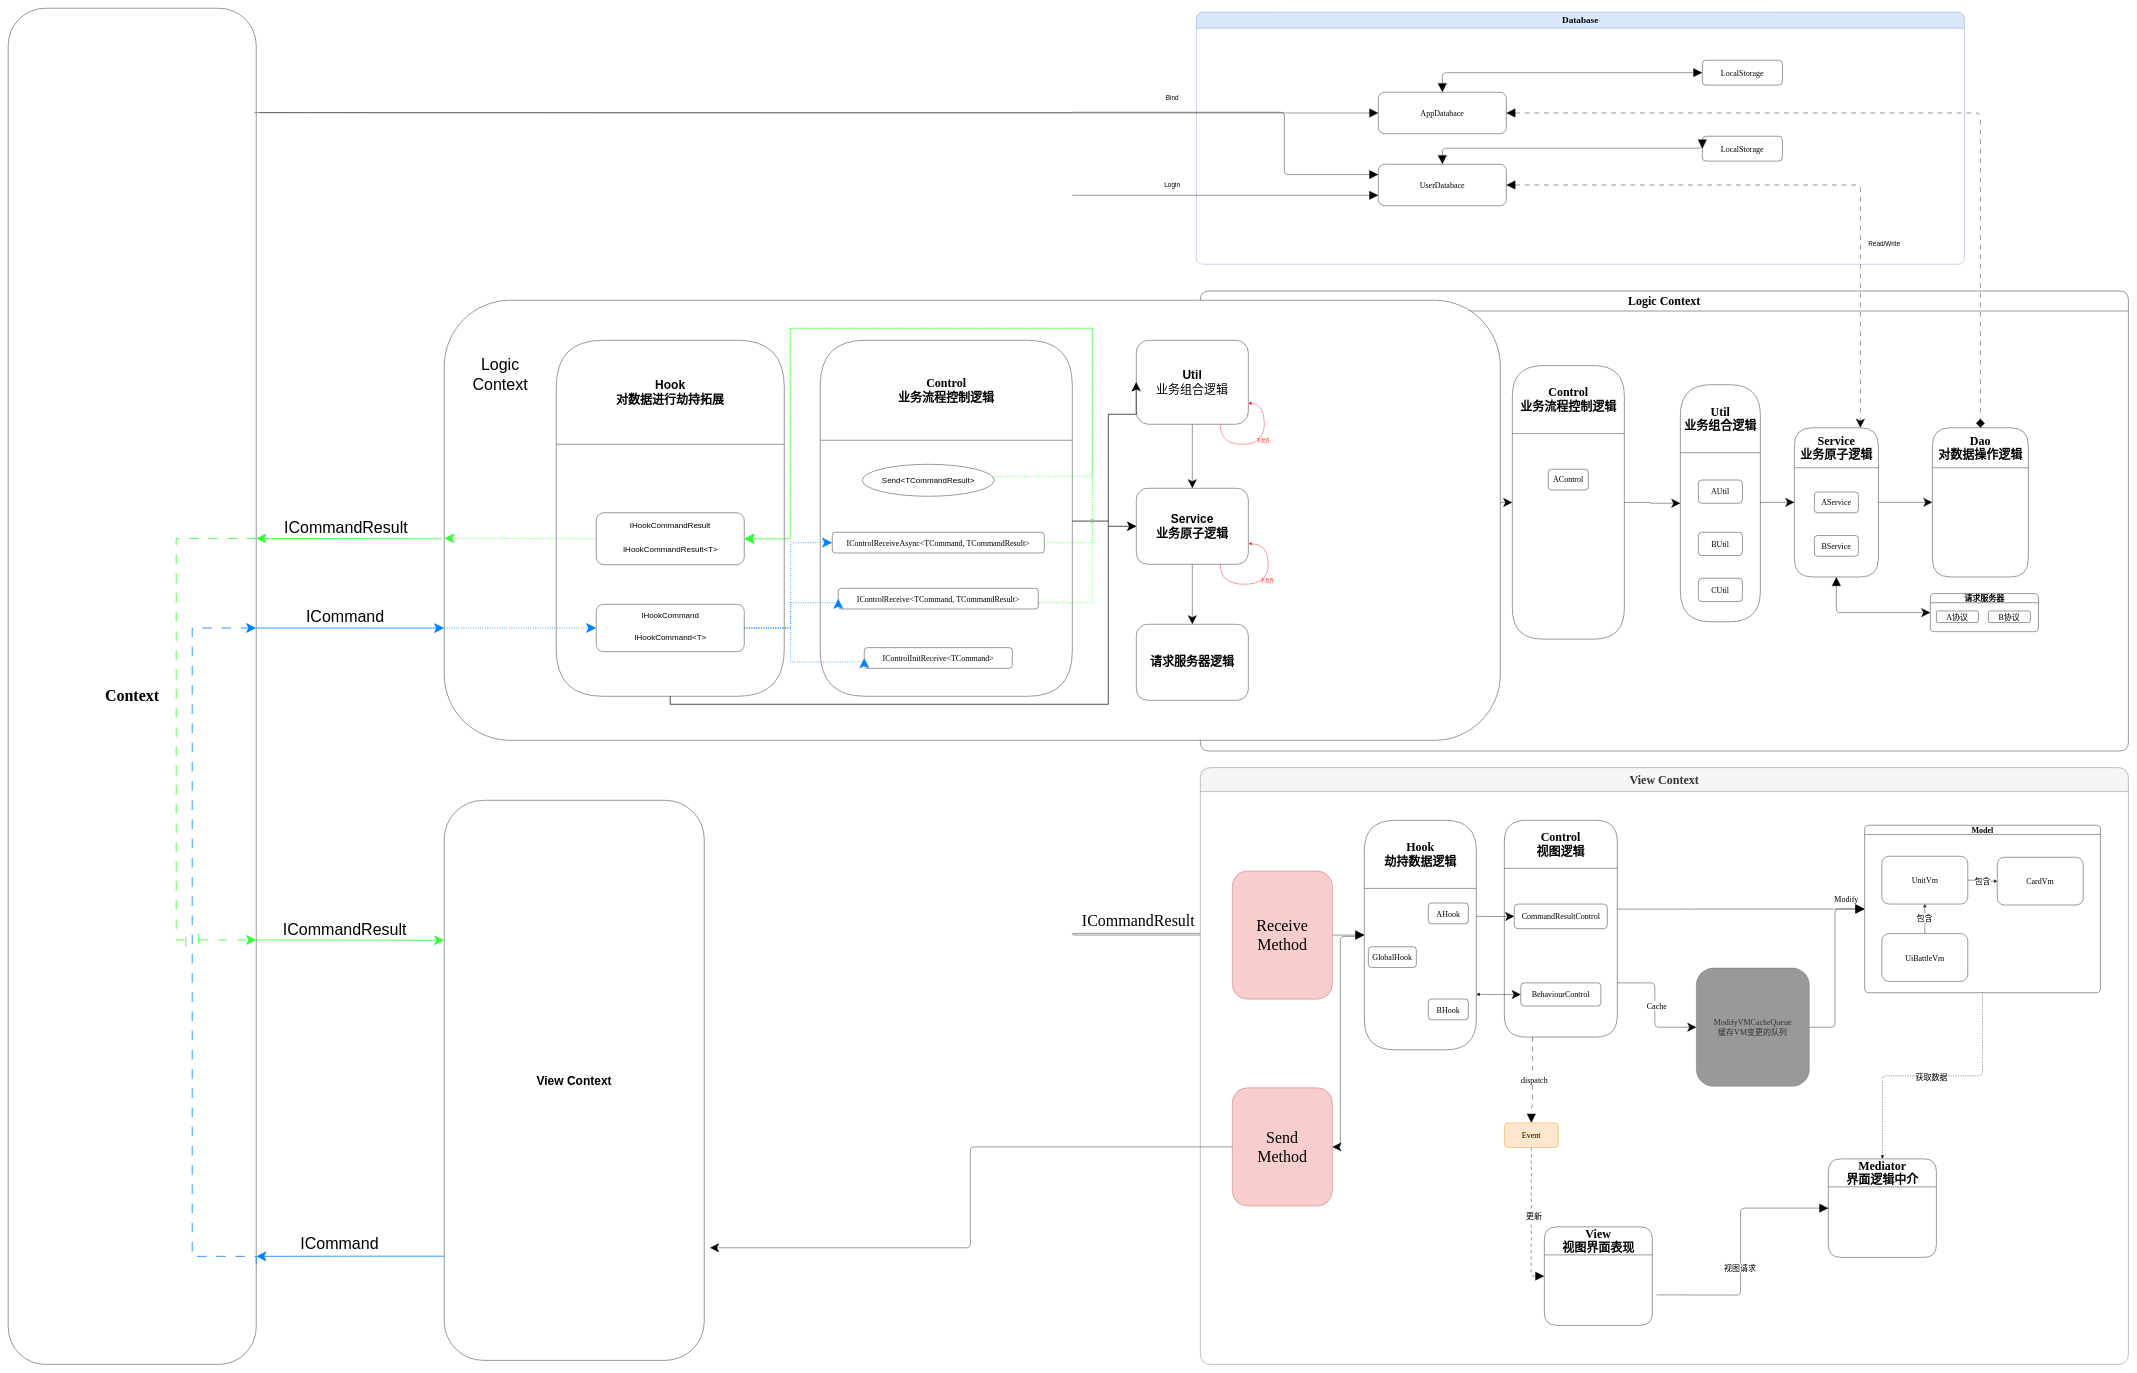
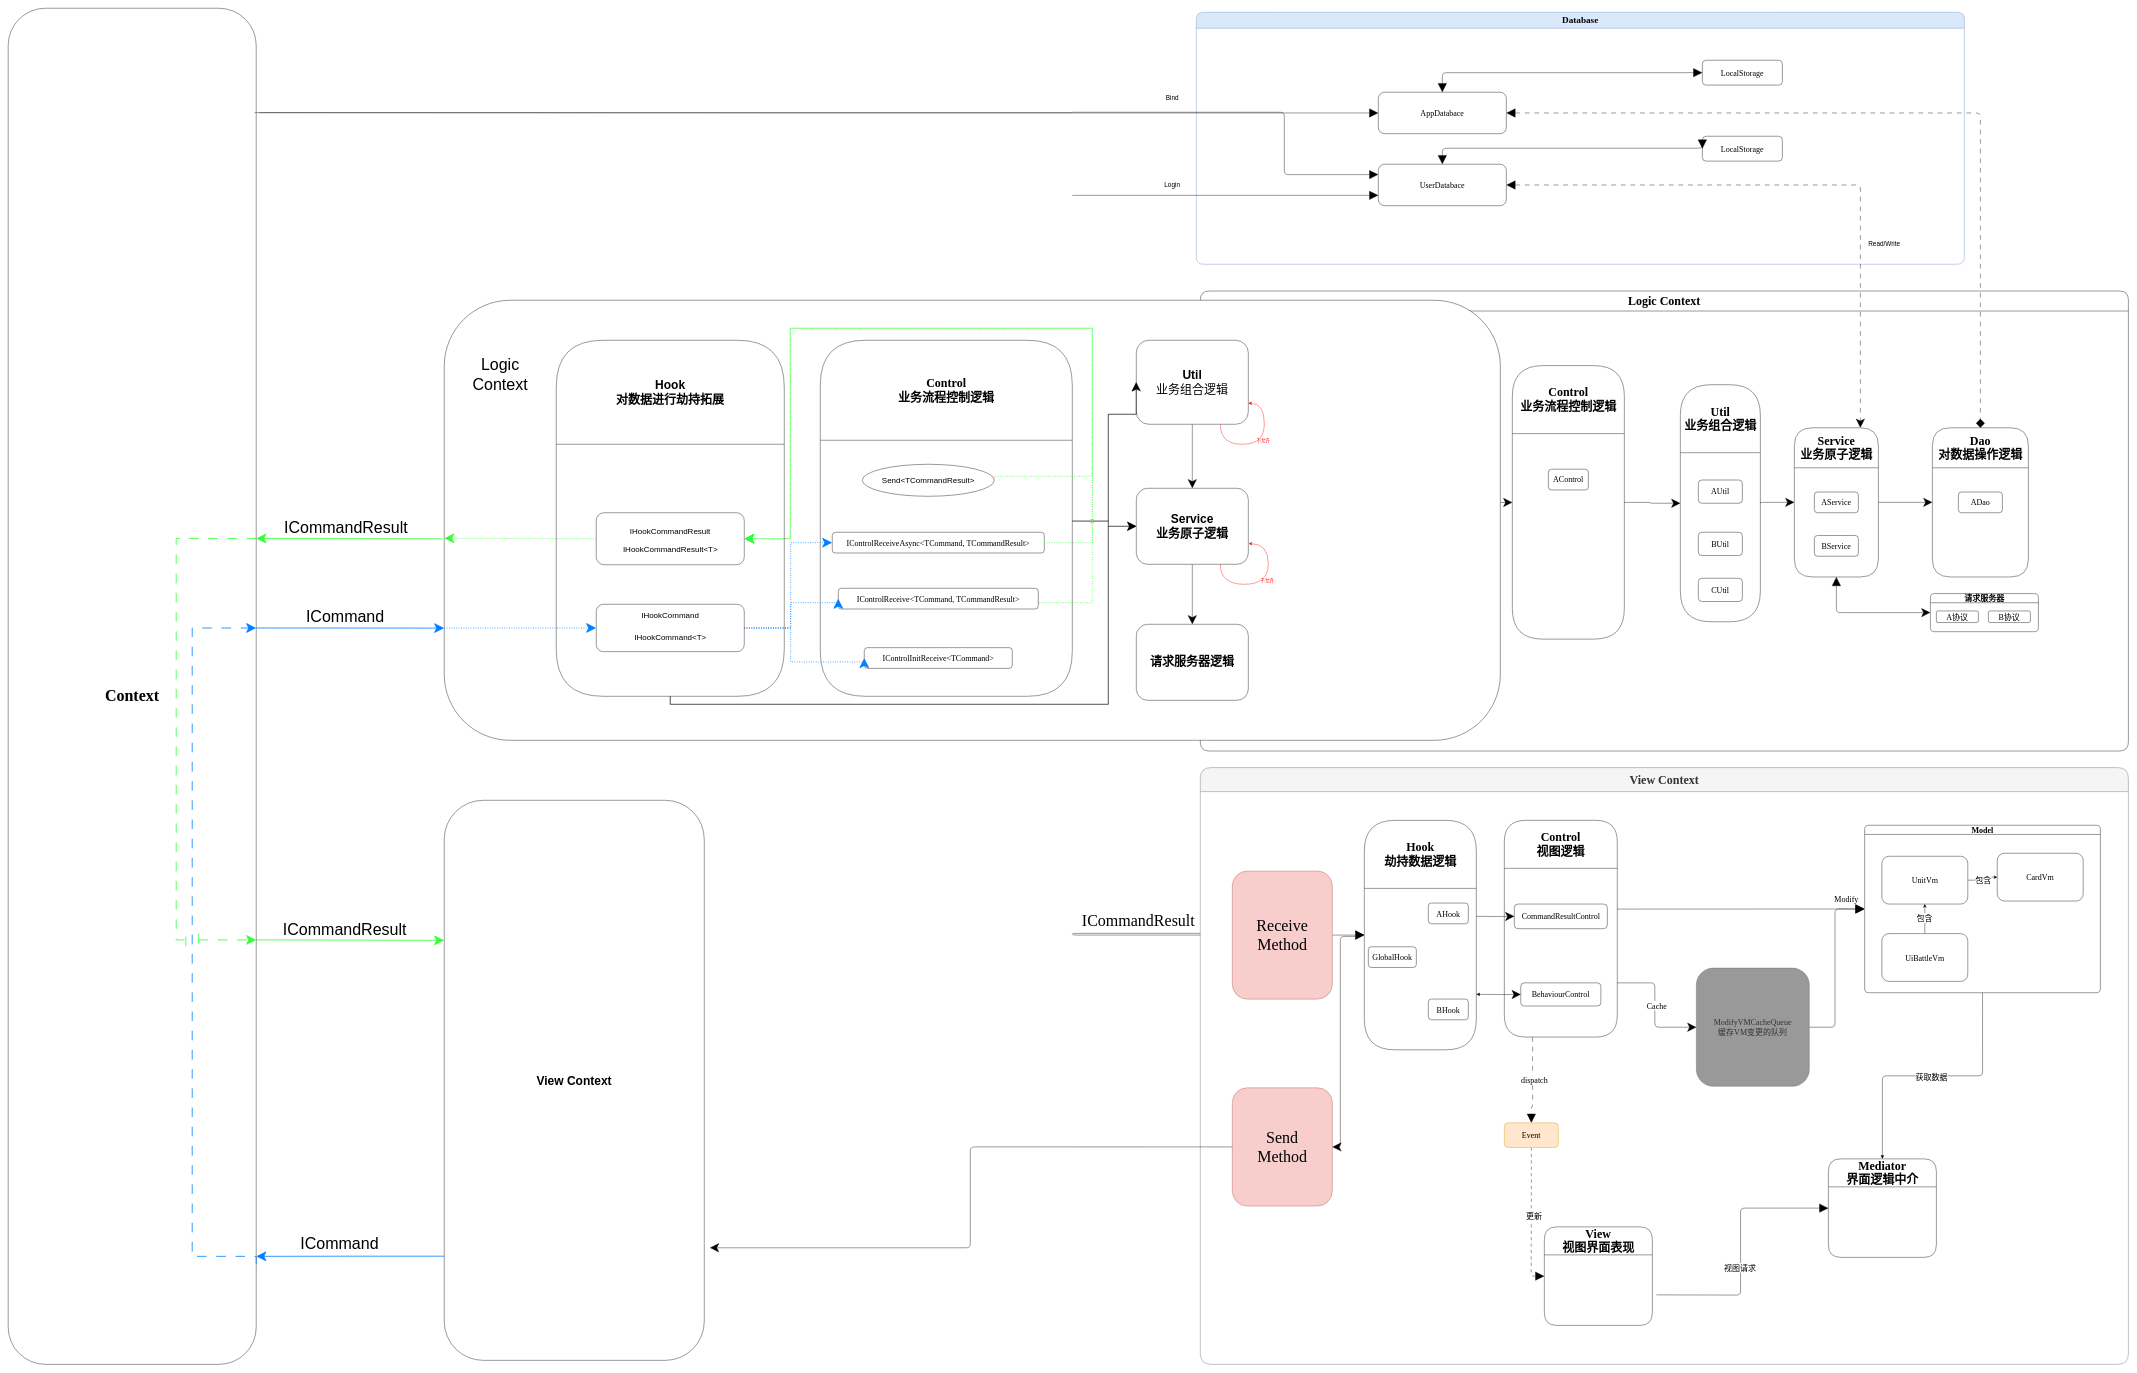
node "ADao": added
node "IHookCommandResult": moved (670, 525) -> (670, 531)
node "CardVm": moved (2040, 881) -> (2040, 877)
edge "Model" -> "Mediator 界面逻辑中介": style dashed -> solid
